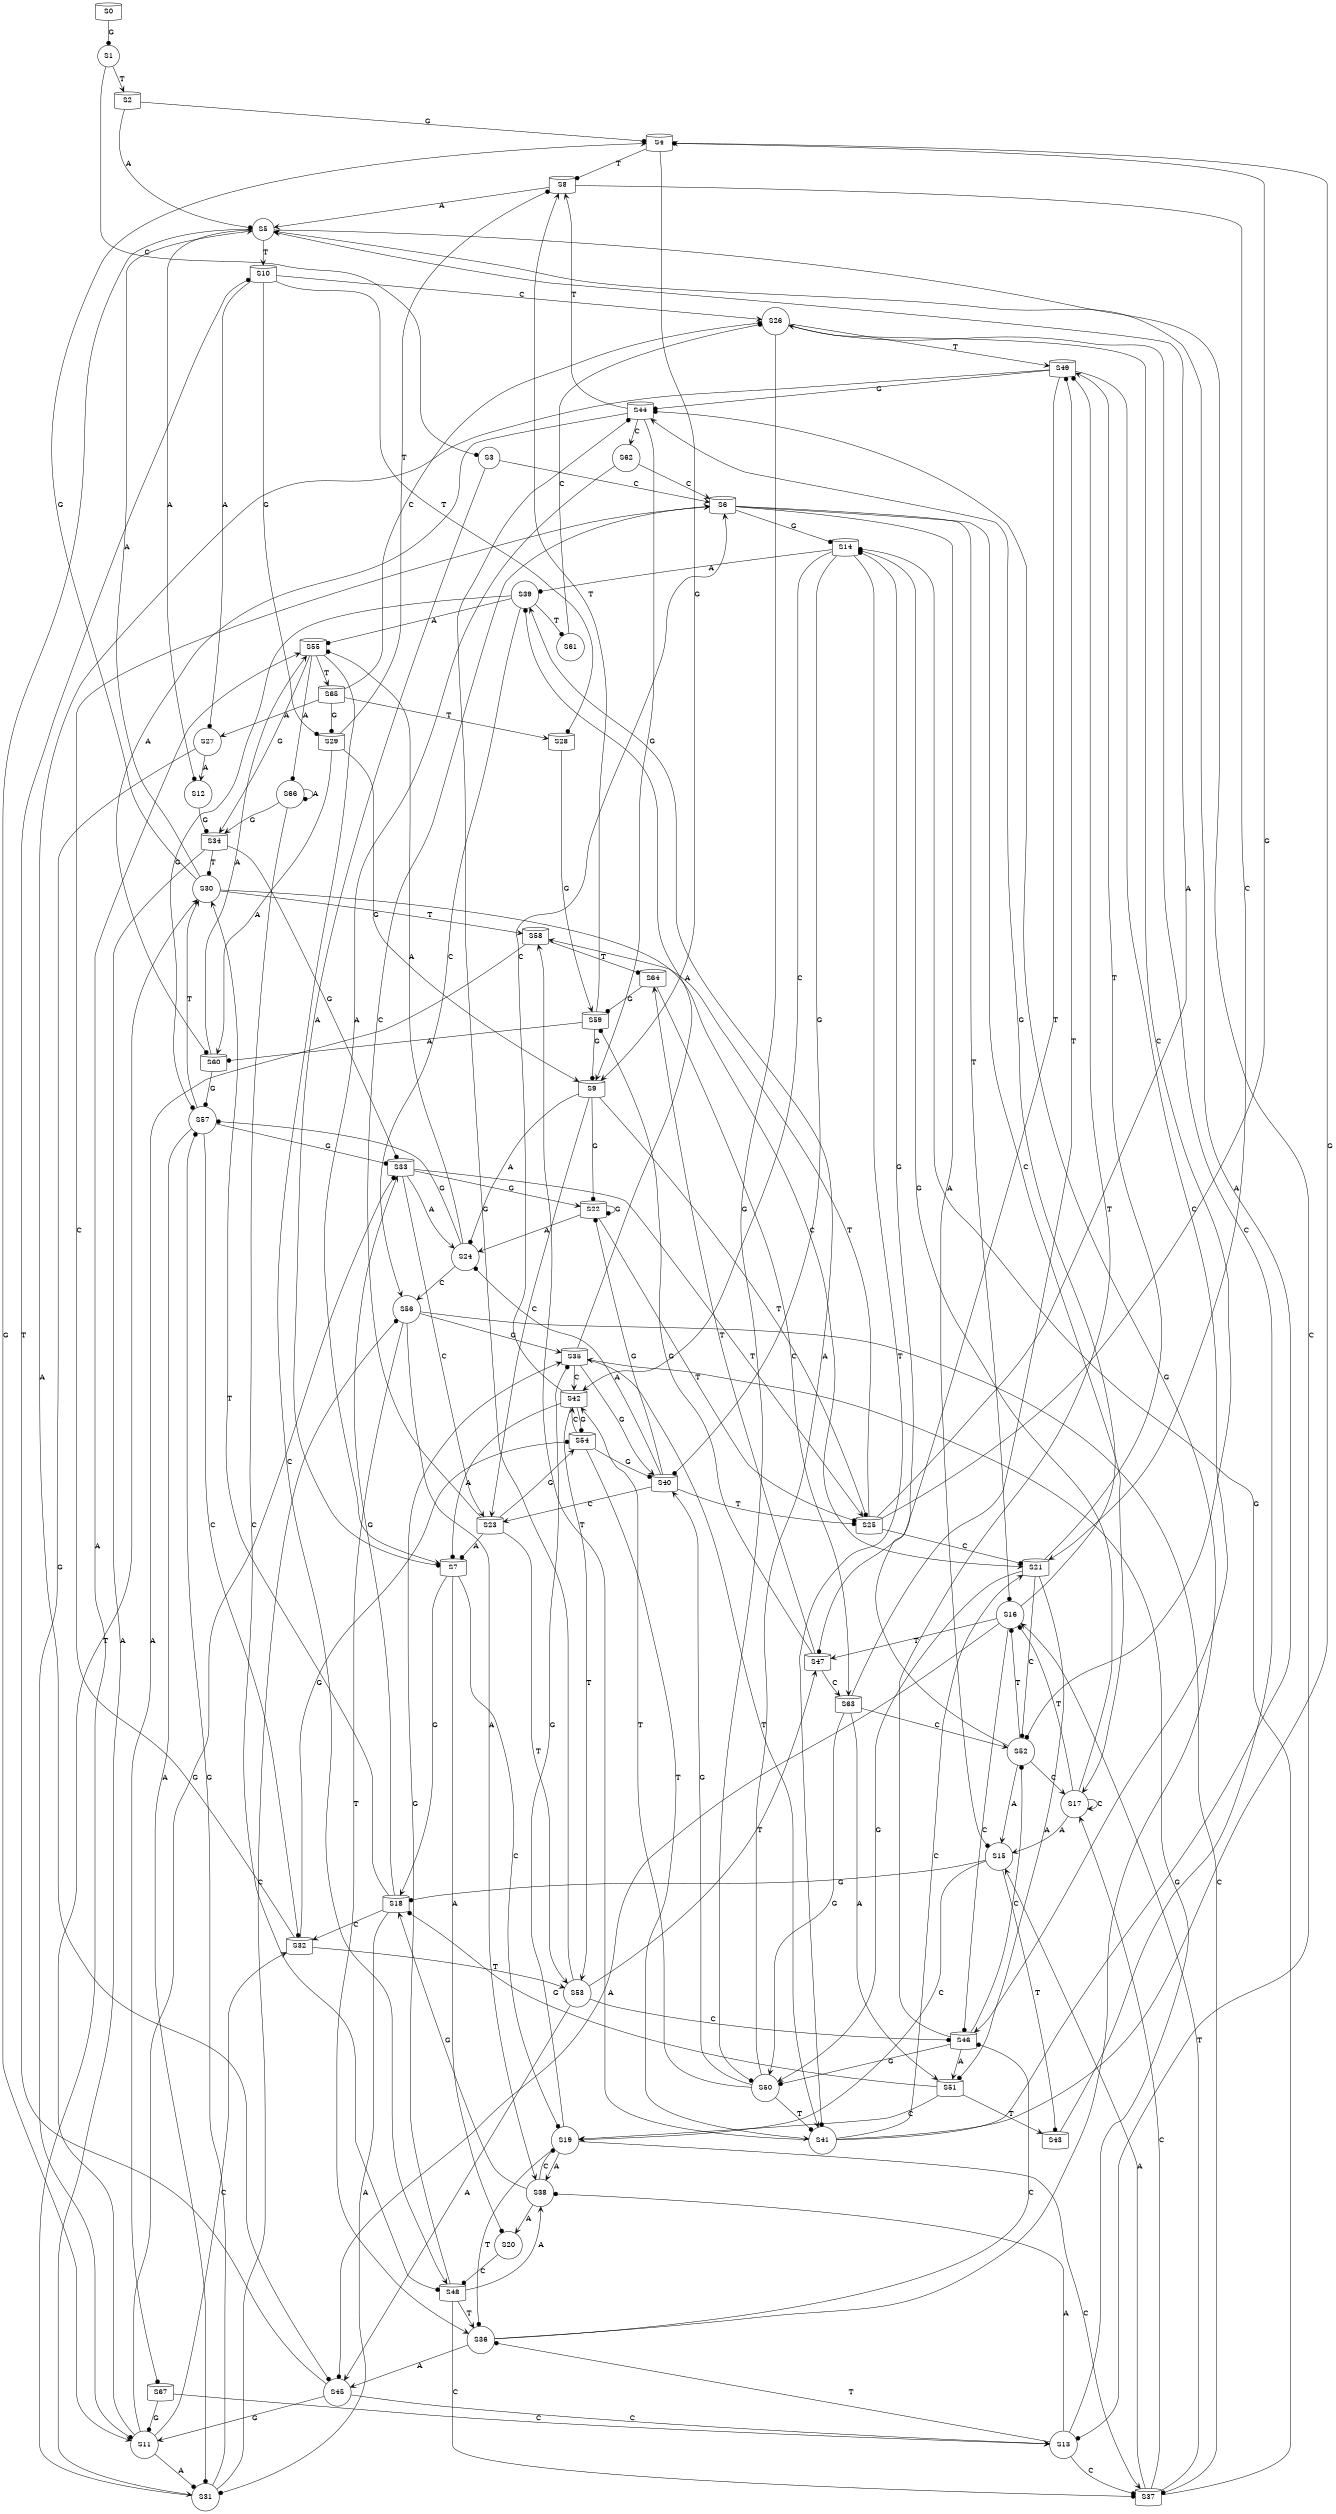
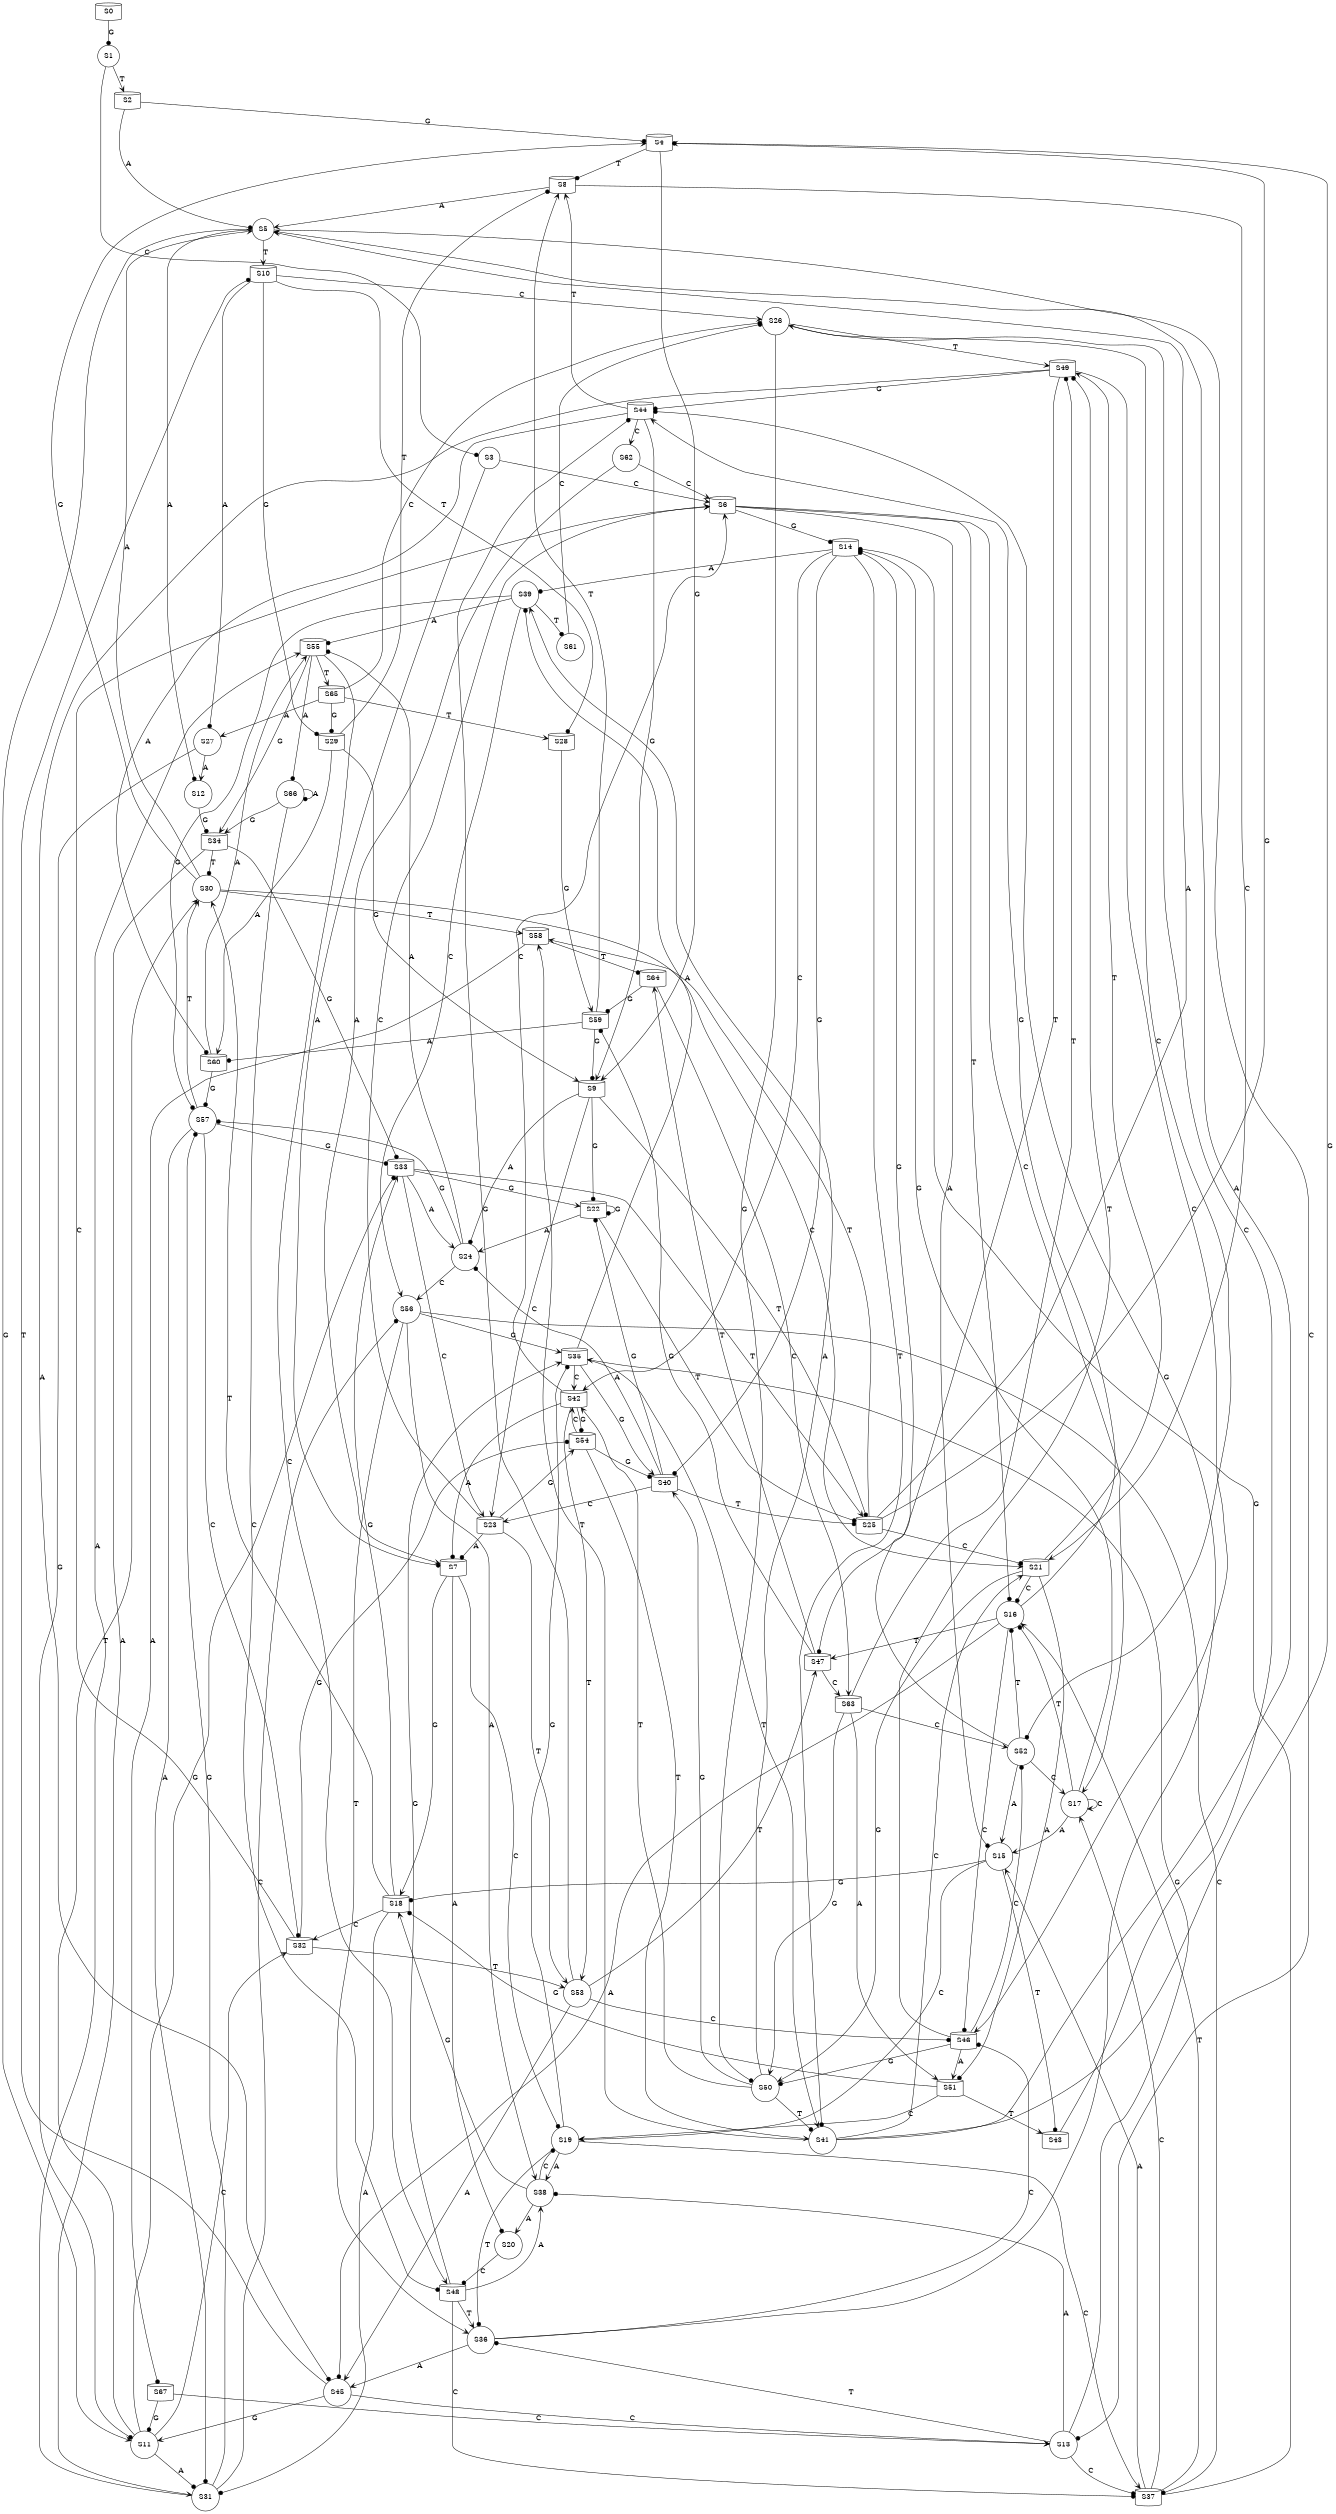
edge "S21" -> "S52": now "S21" -> "S16"
